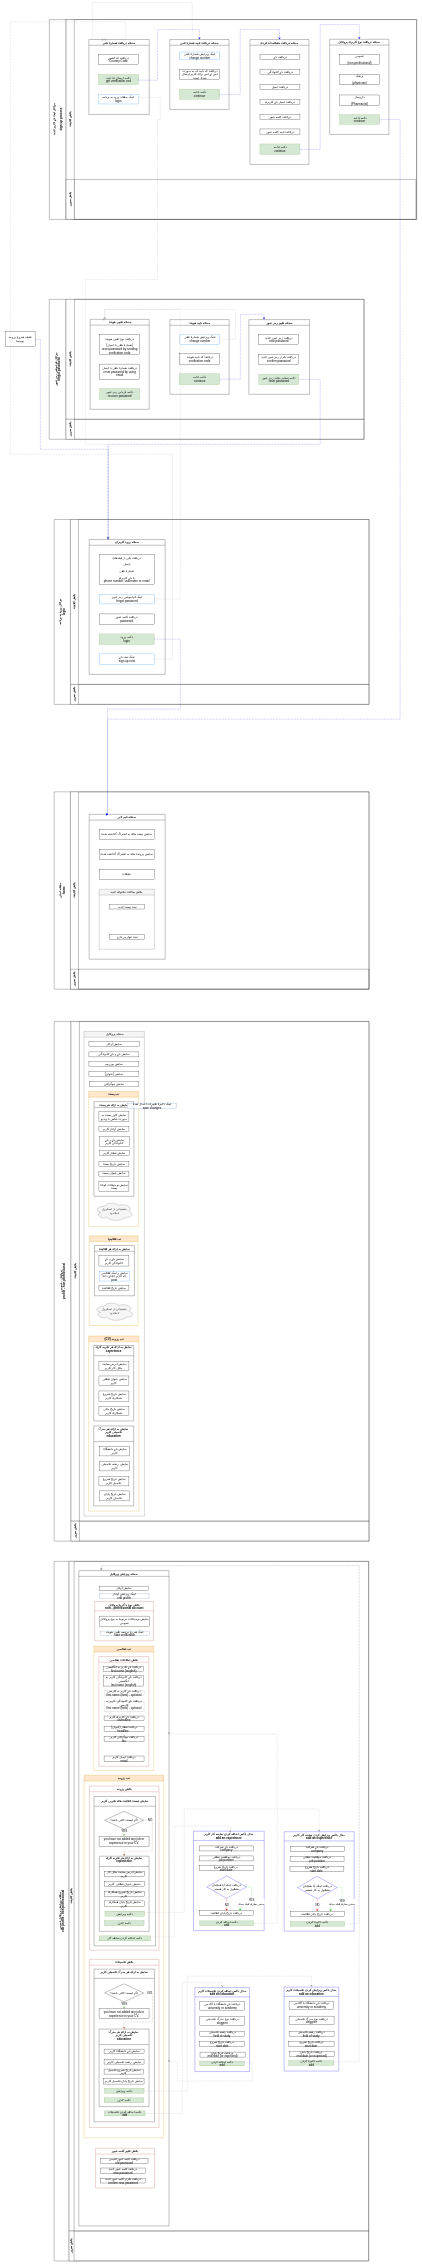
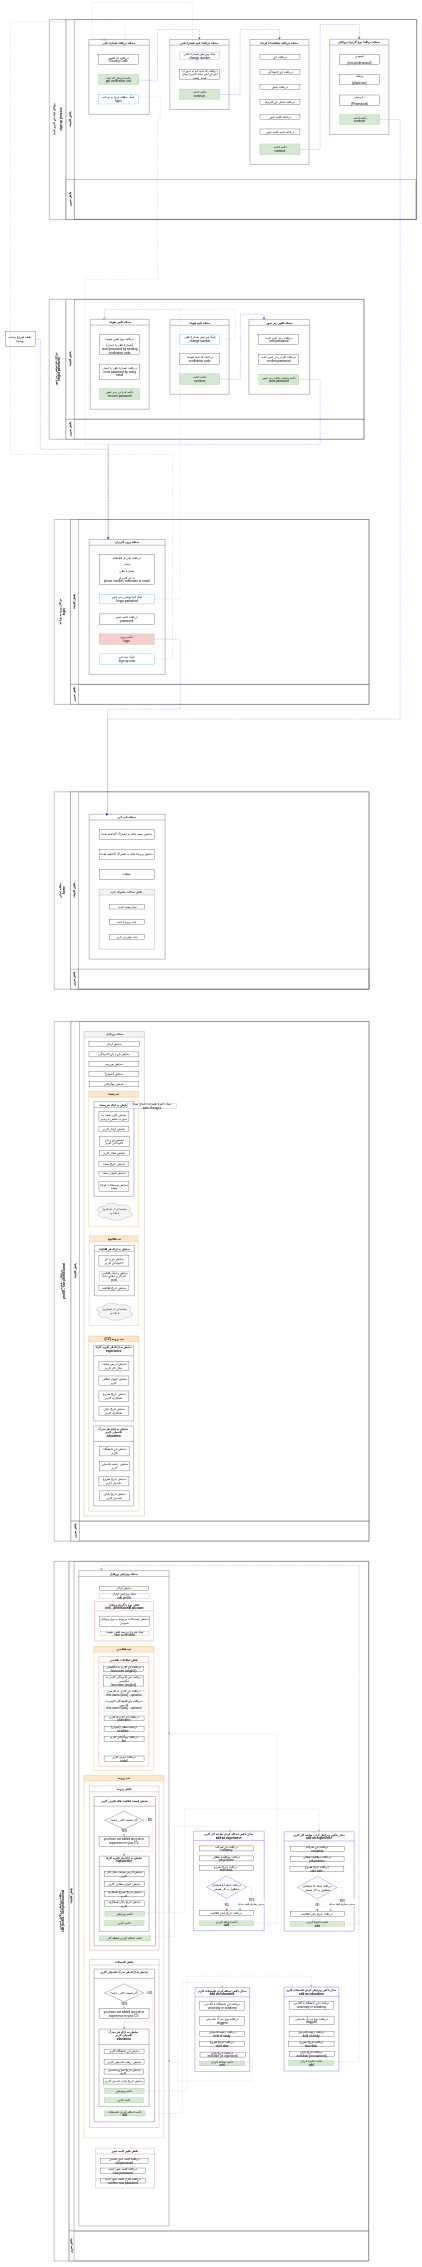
node "نقطه شروع رزومه پوینتینا": label "نقطه شروع رزومه پوینتینا" -> "نقطه شروع برنامه پوینتینا"
node "دکمه ورود login": fillcolor #d5e8d4 -> #f8cecc
node "ثبت پرونده جدید": added
